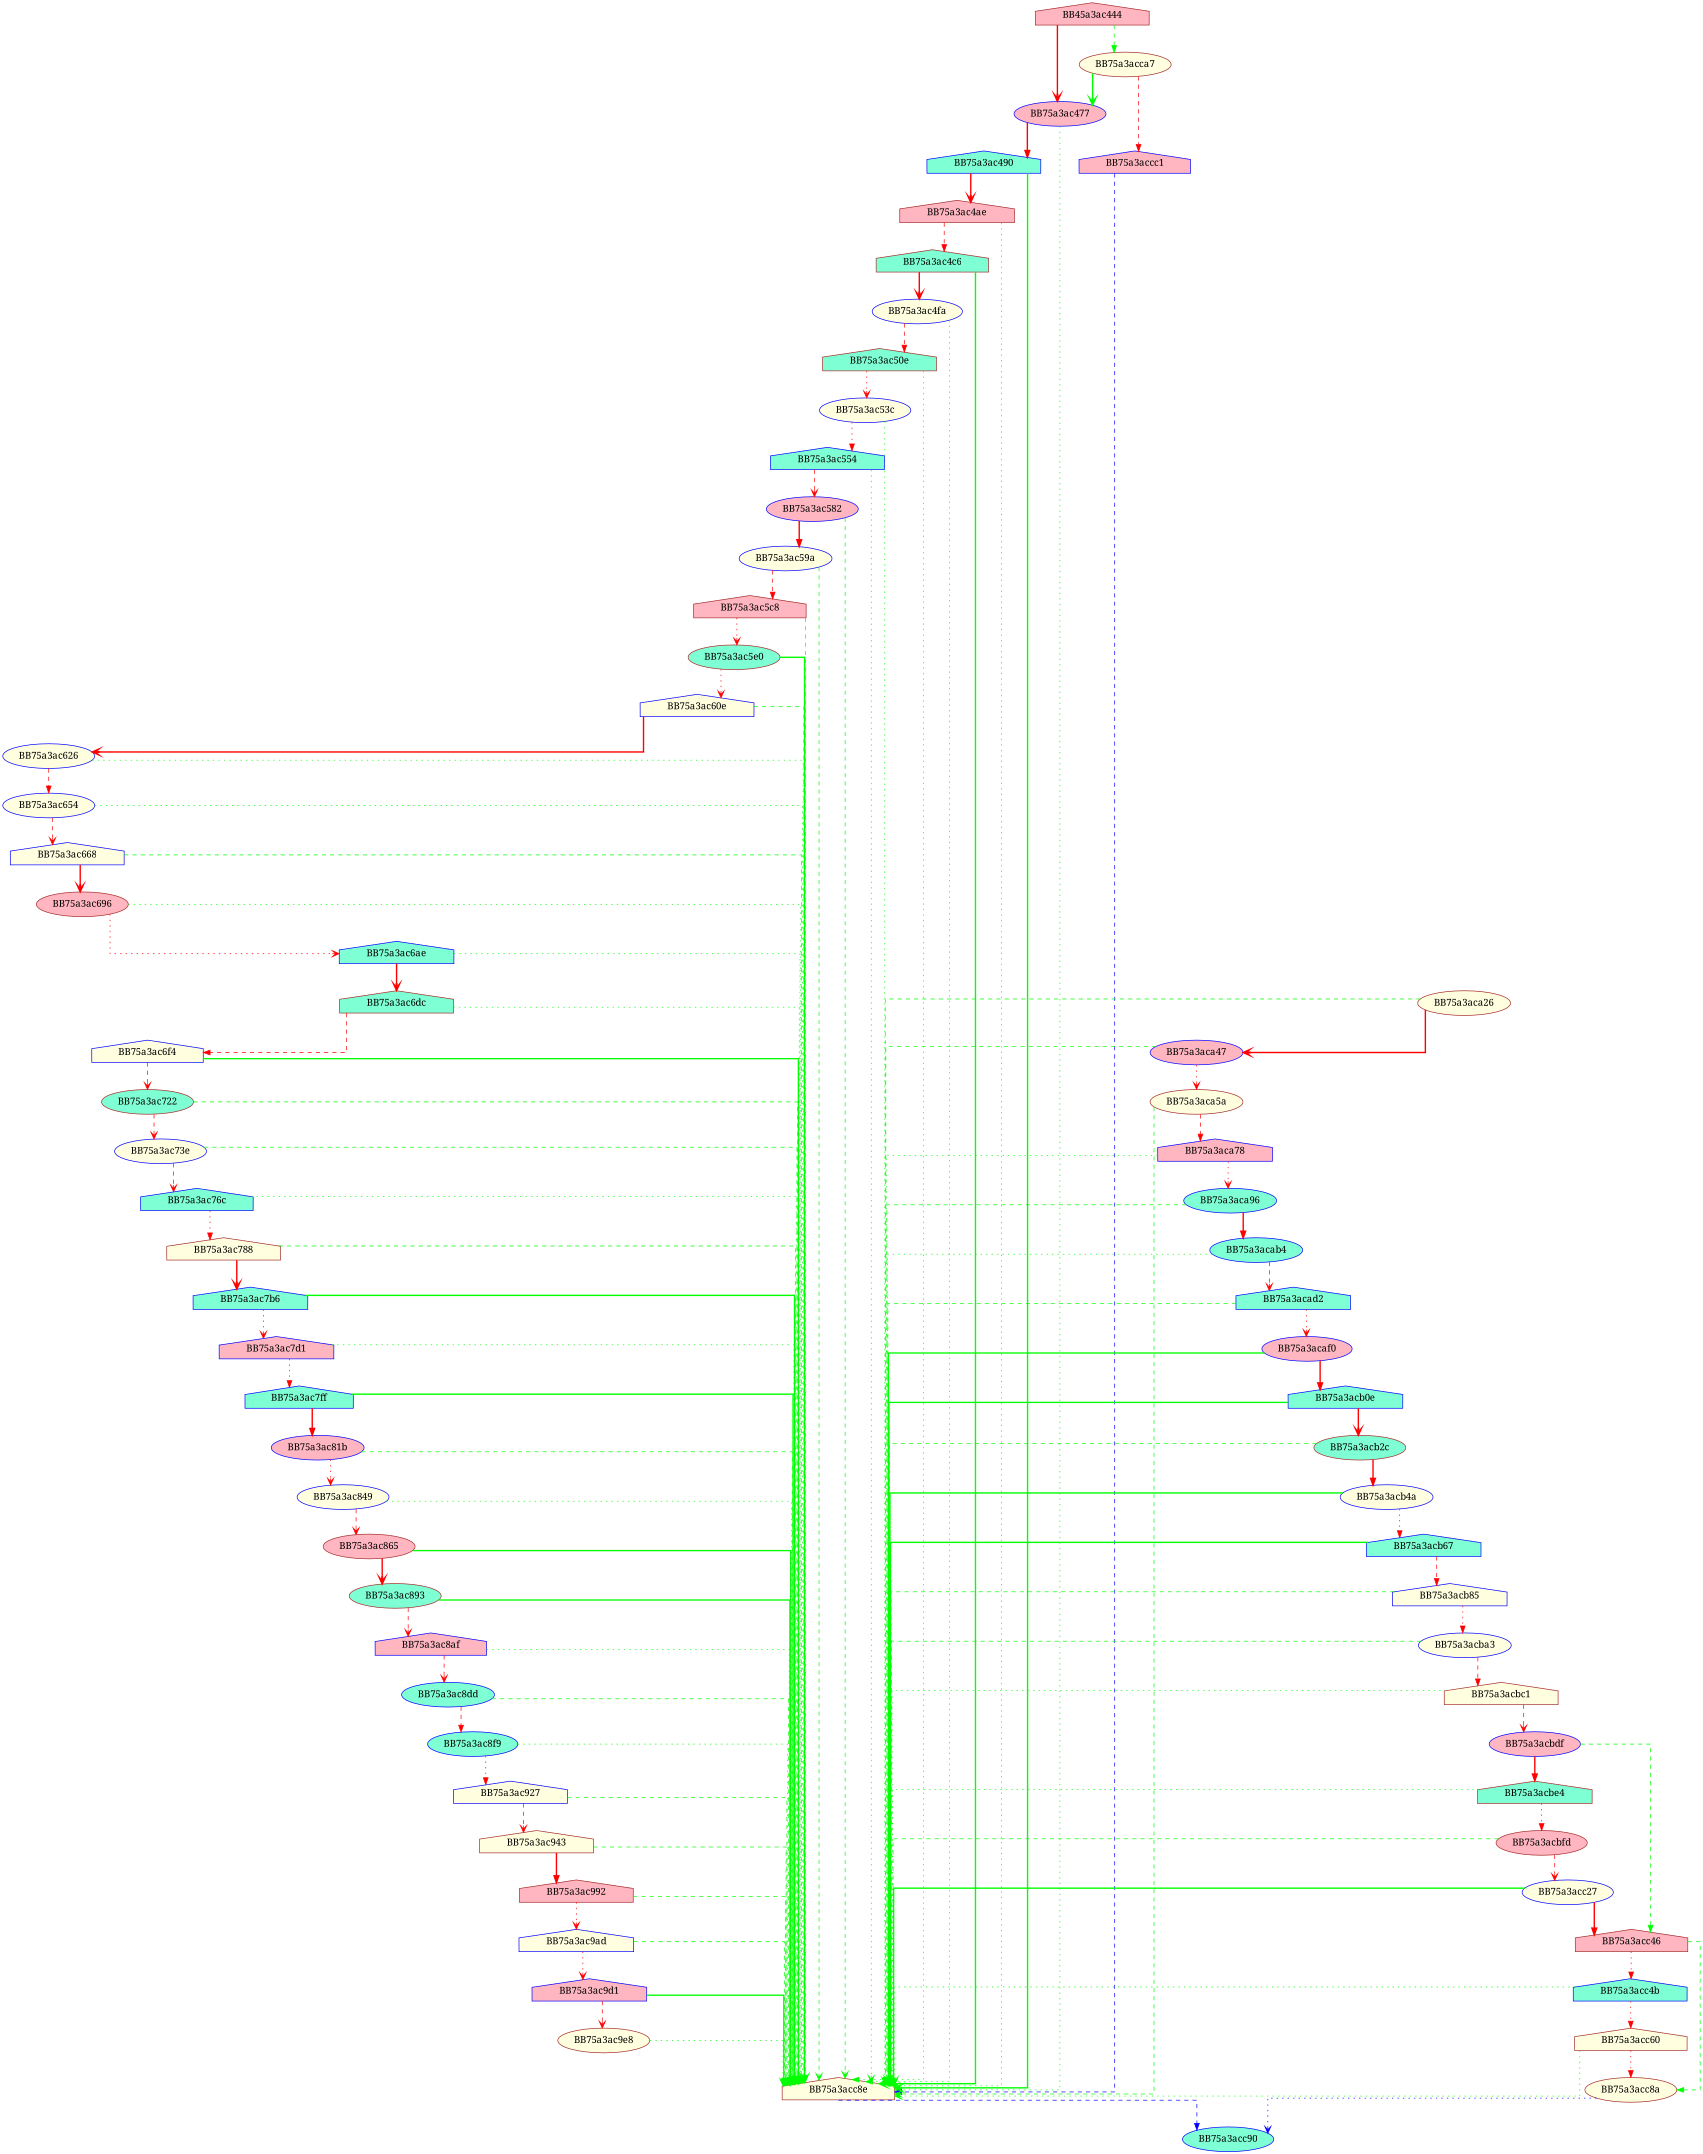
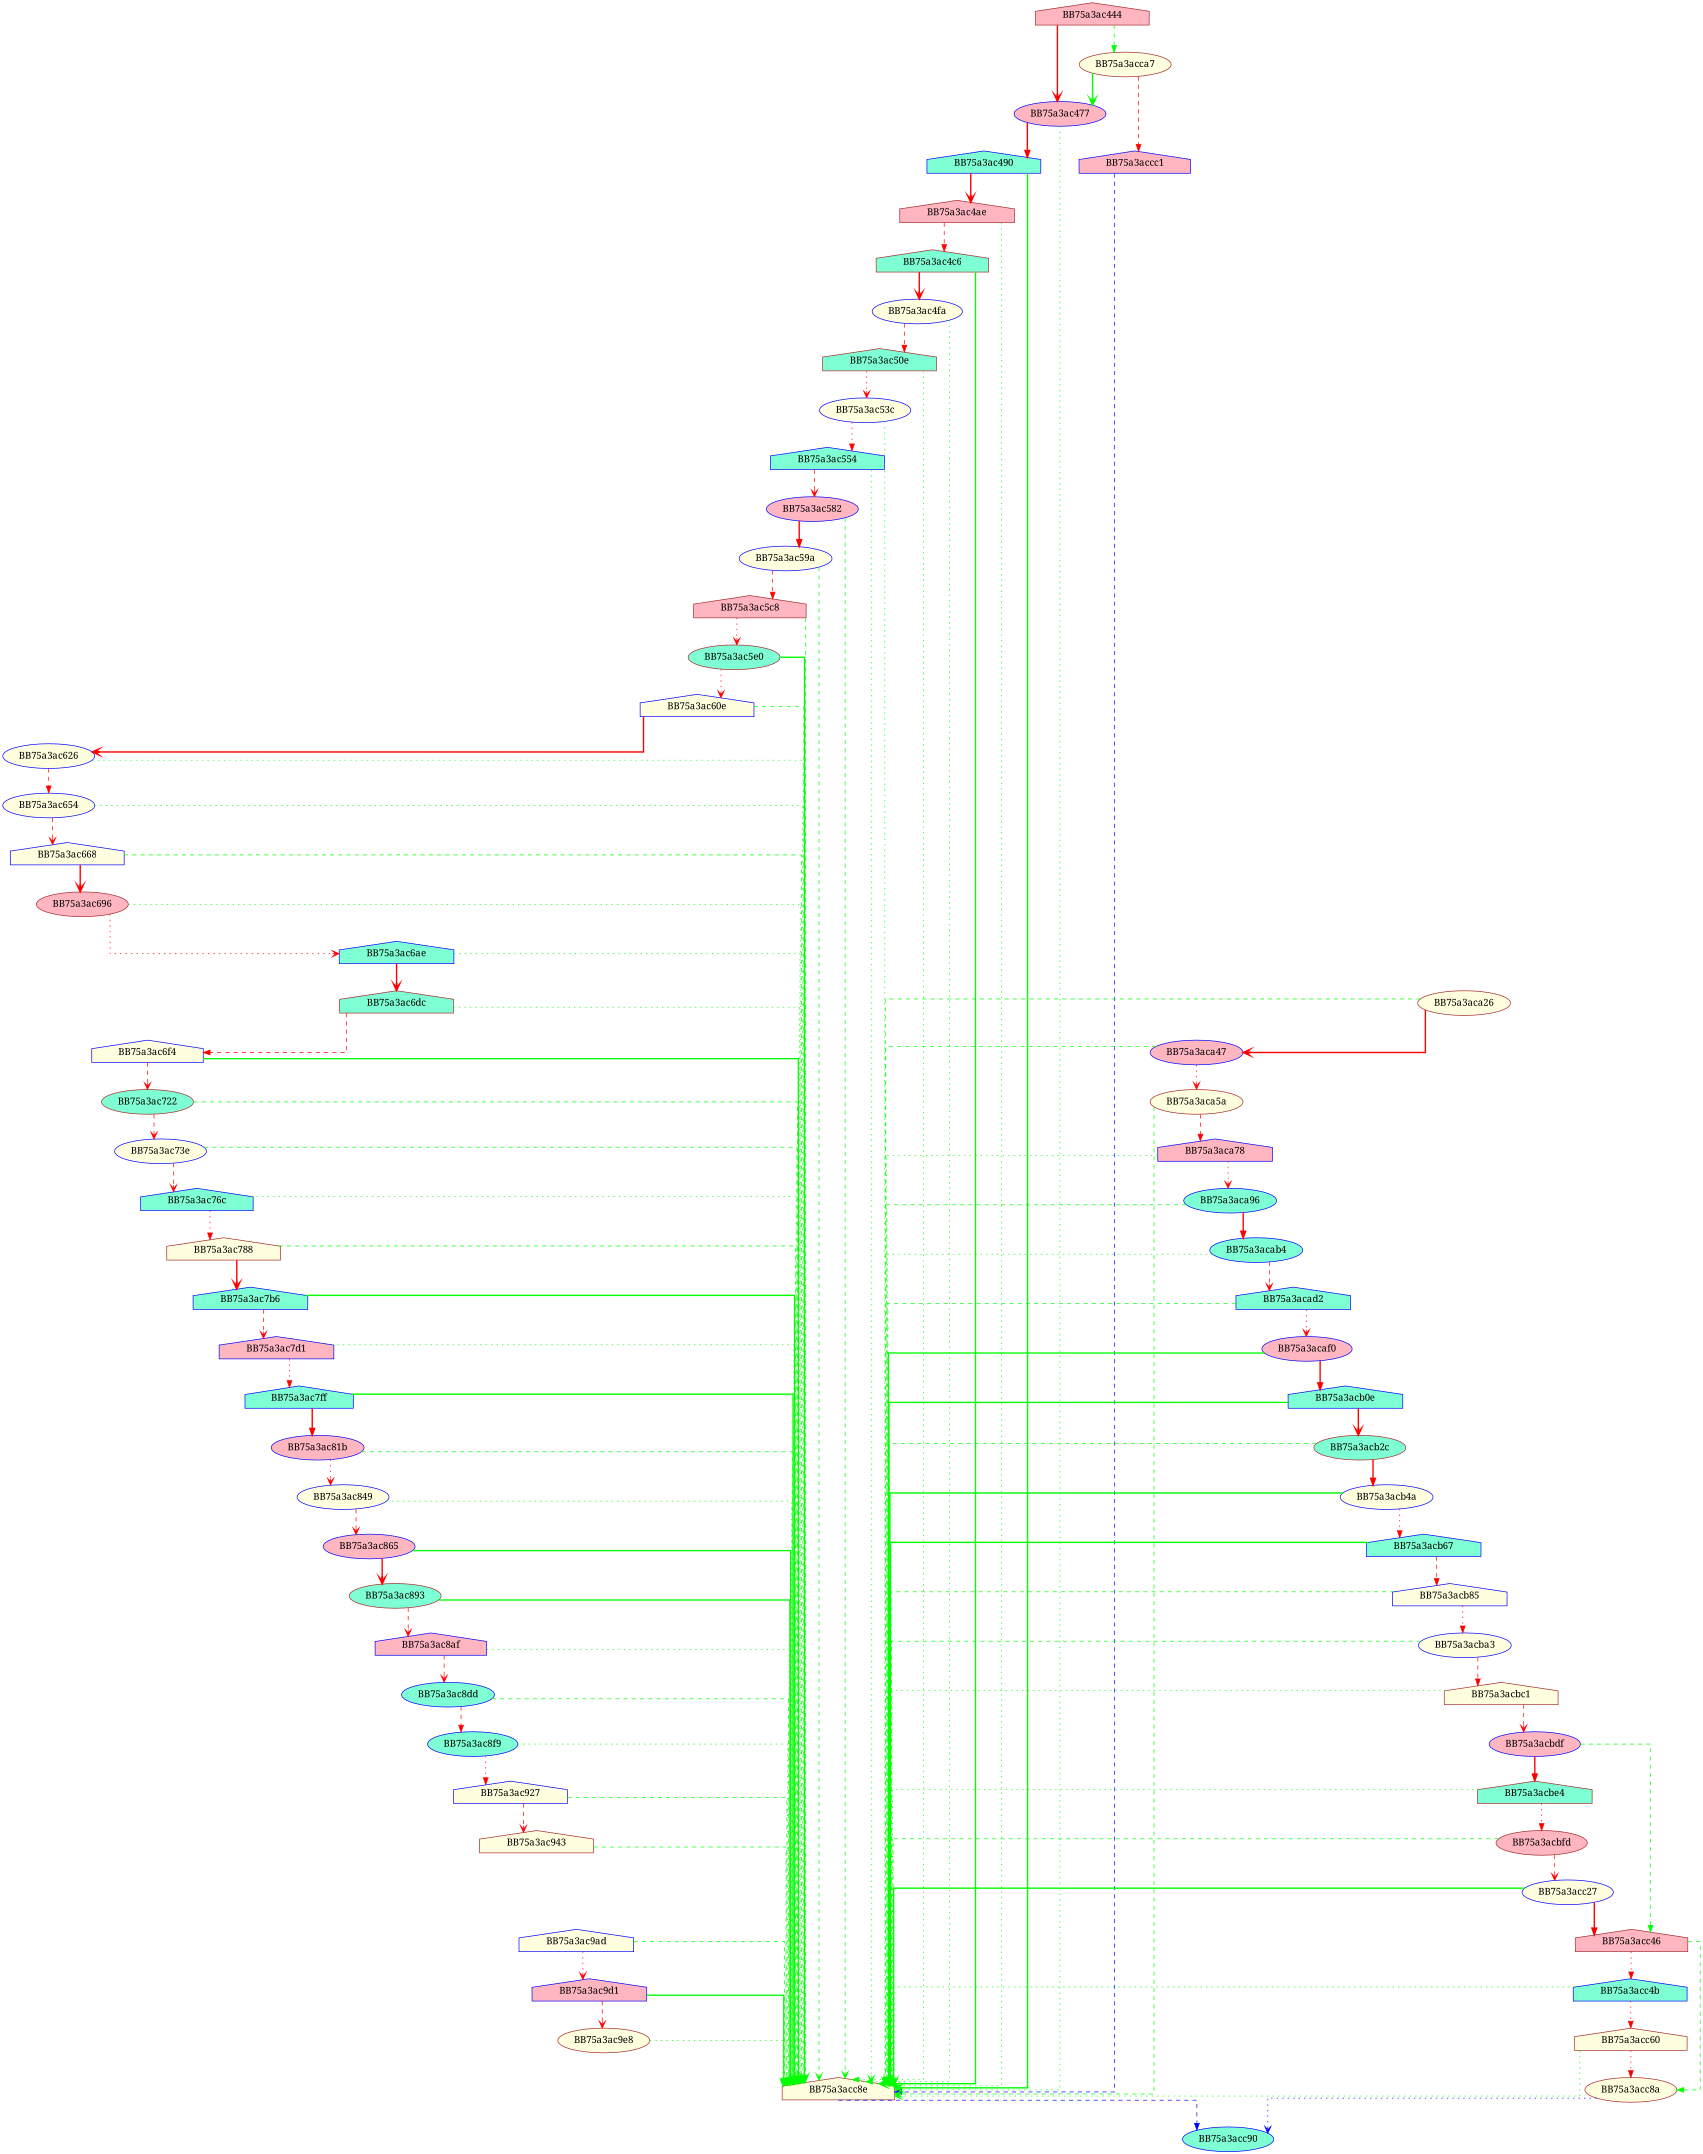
node "BB45a3ac444": label "BB45a3ac444" -> "BB75a3ac444"
edge "BB75a3ac7b6" -> "BB75a3ac7d1": style dotted -> dashed
node "BB75a3ac865": color brown -> blue
node "BB75a3ac992": removed
